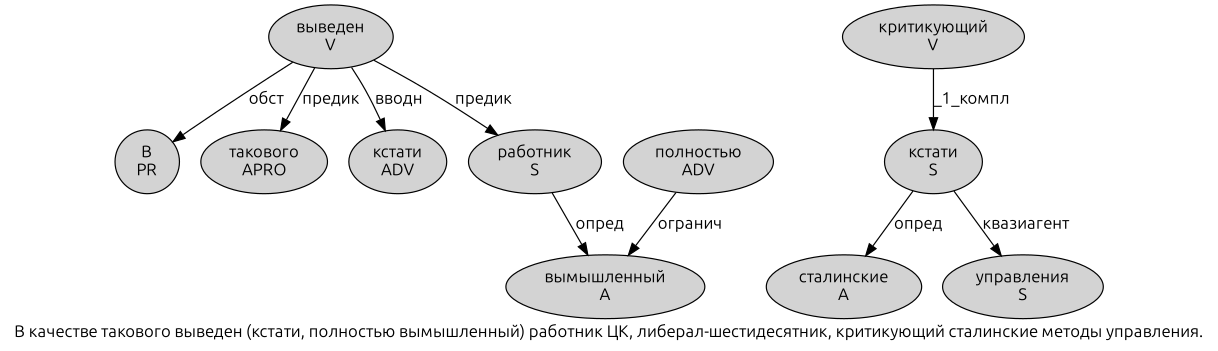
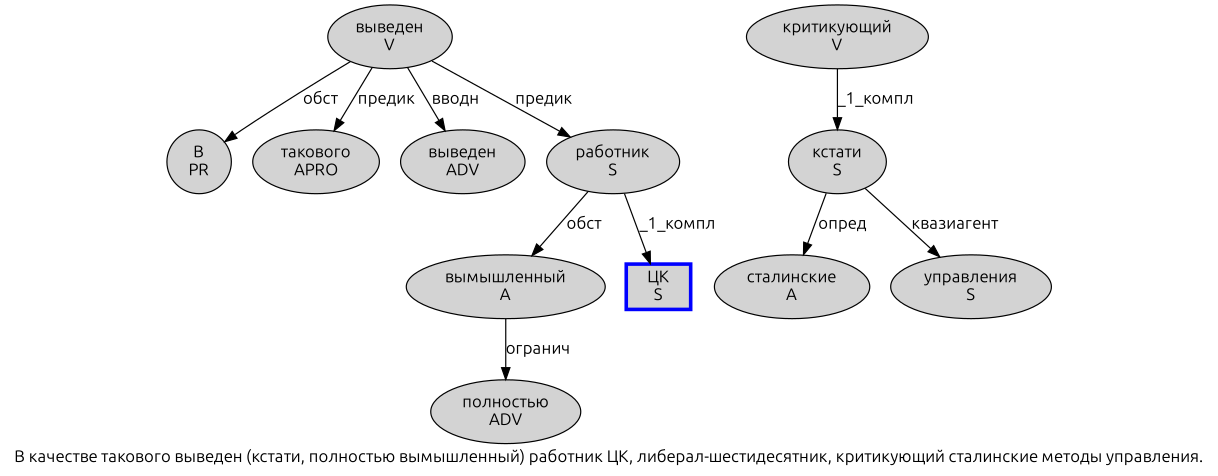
node "кстати ADV": label "кстати ADV" -> "выведен ADV"
edge "полностью ADV" -> "вымышленный A": reversed
edge "работник S" -> "вымышленный A": label "опред" -> "обст"
node "ЦК S": added
